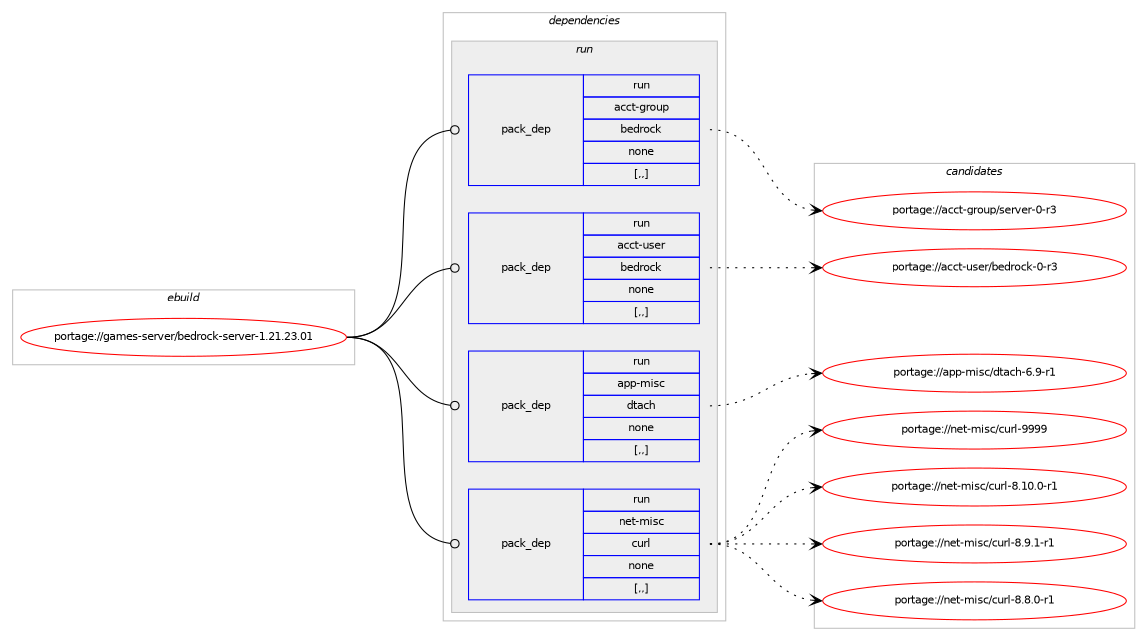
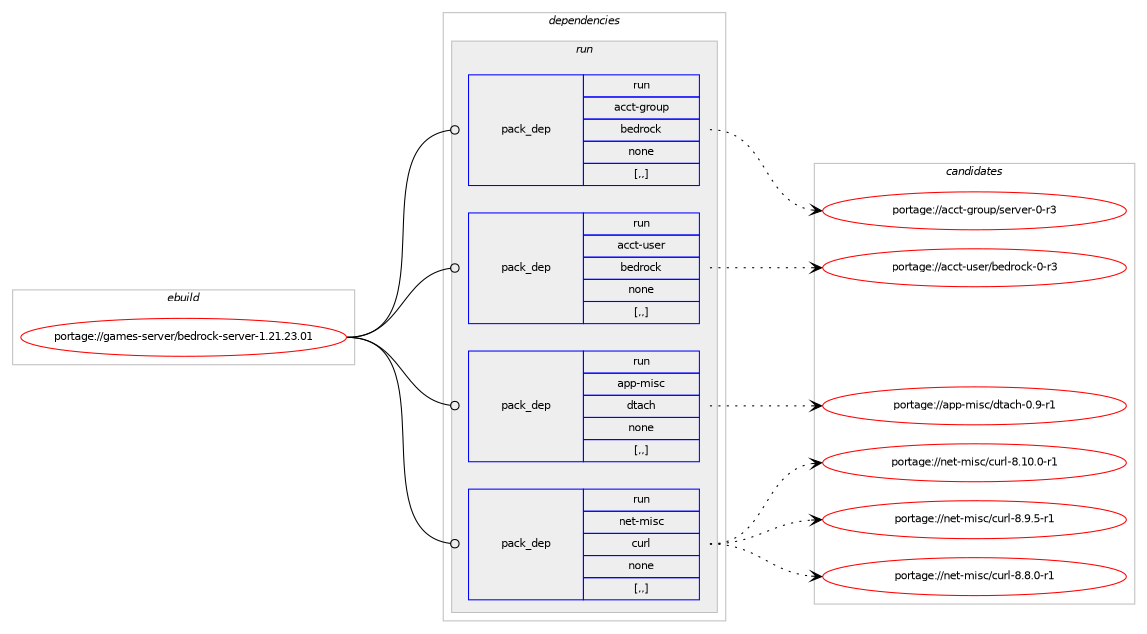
node "portage://app-misc/dtach-6.9-r1": label "portage://app-misc/dtach-6.9-r1" -> "portage://app-misc/dtach-0.9-r1"
node "portage://net-misc/curl-9999": removed
node "portage://net-misc/curl-8.9.1-r1": label "portage://net-misc/curl-8.9.1-r1" -> "portage://net-misc/curl-8.9.5-r1"
